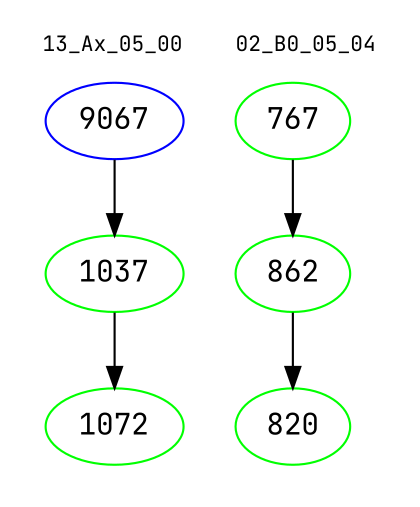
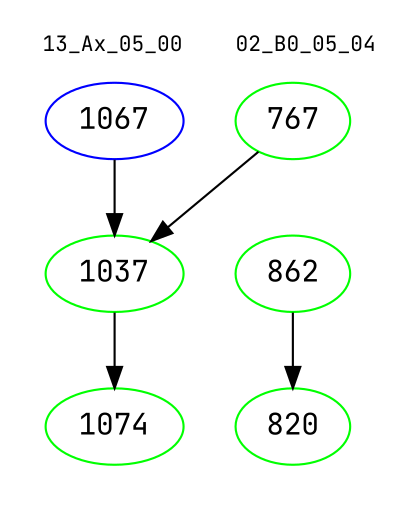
node "9067": label "9067" -> "1067"
edge "767" -> "862": now "767" -> "1037"
node "1072": label "1072" -> "1074"
